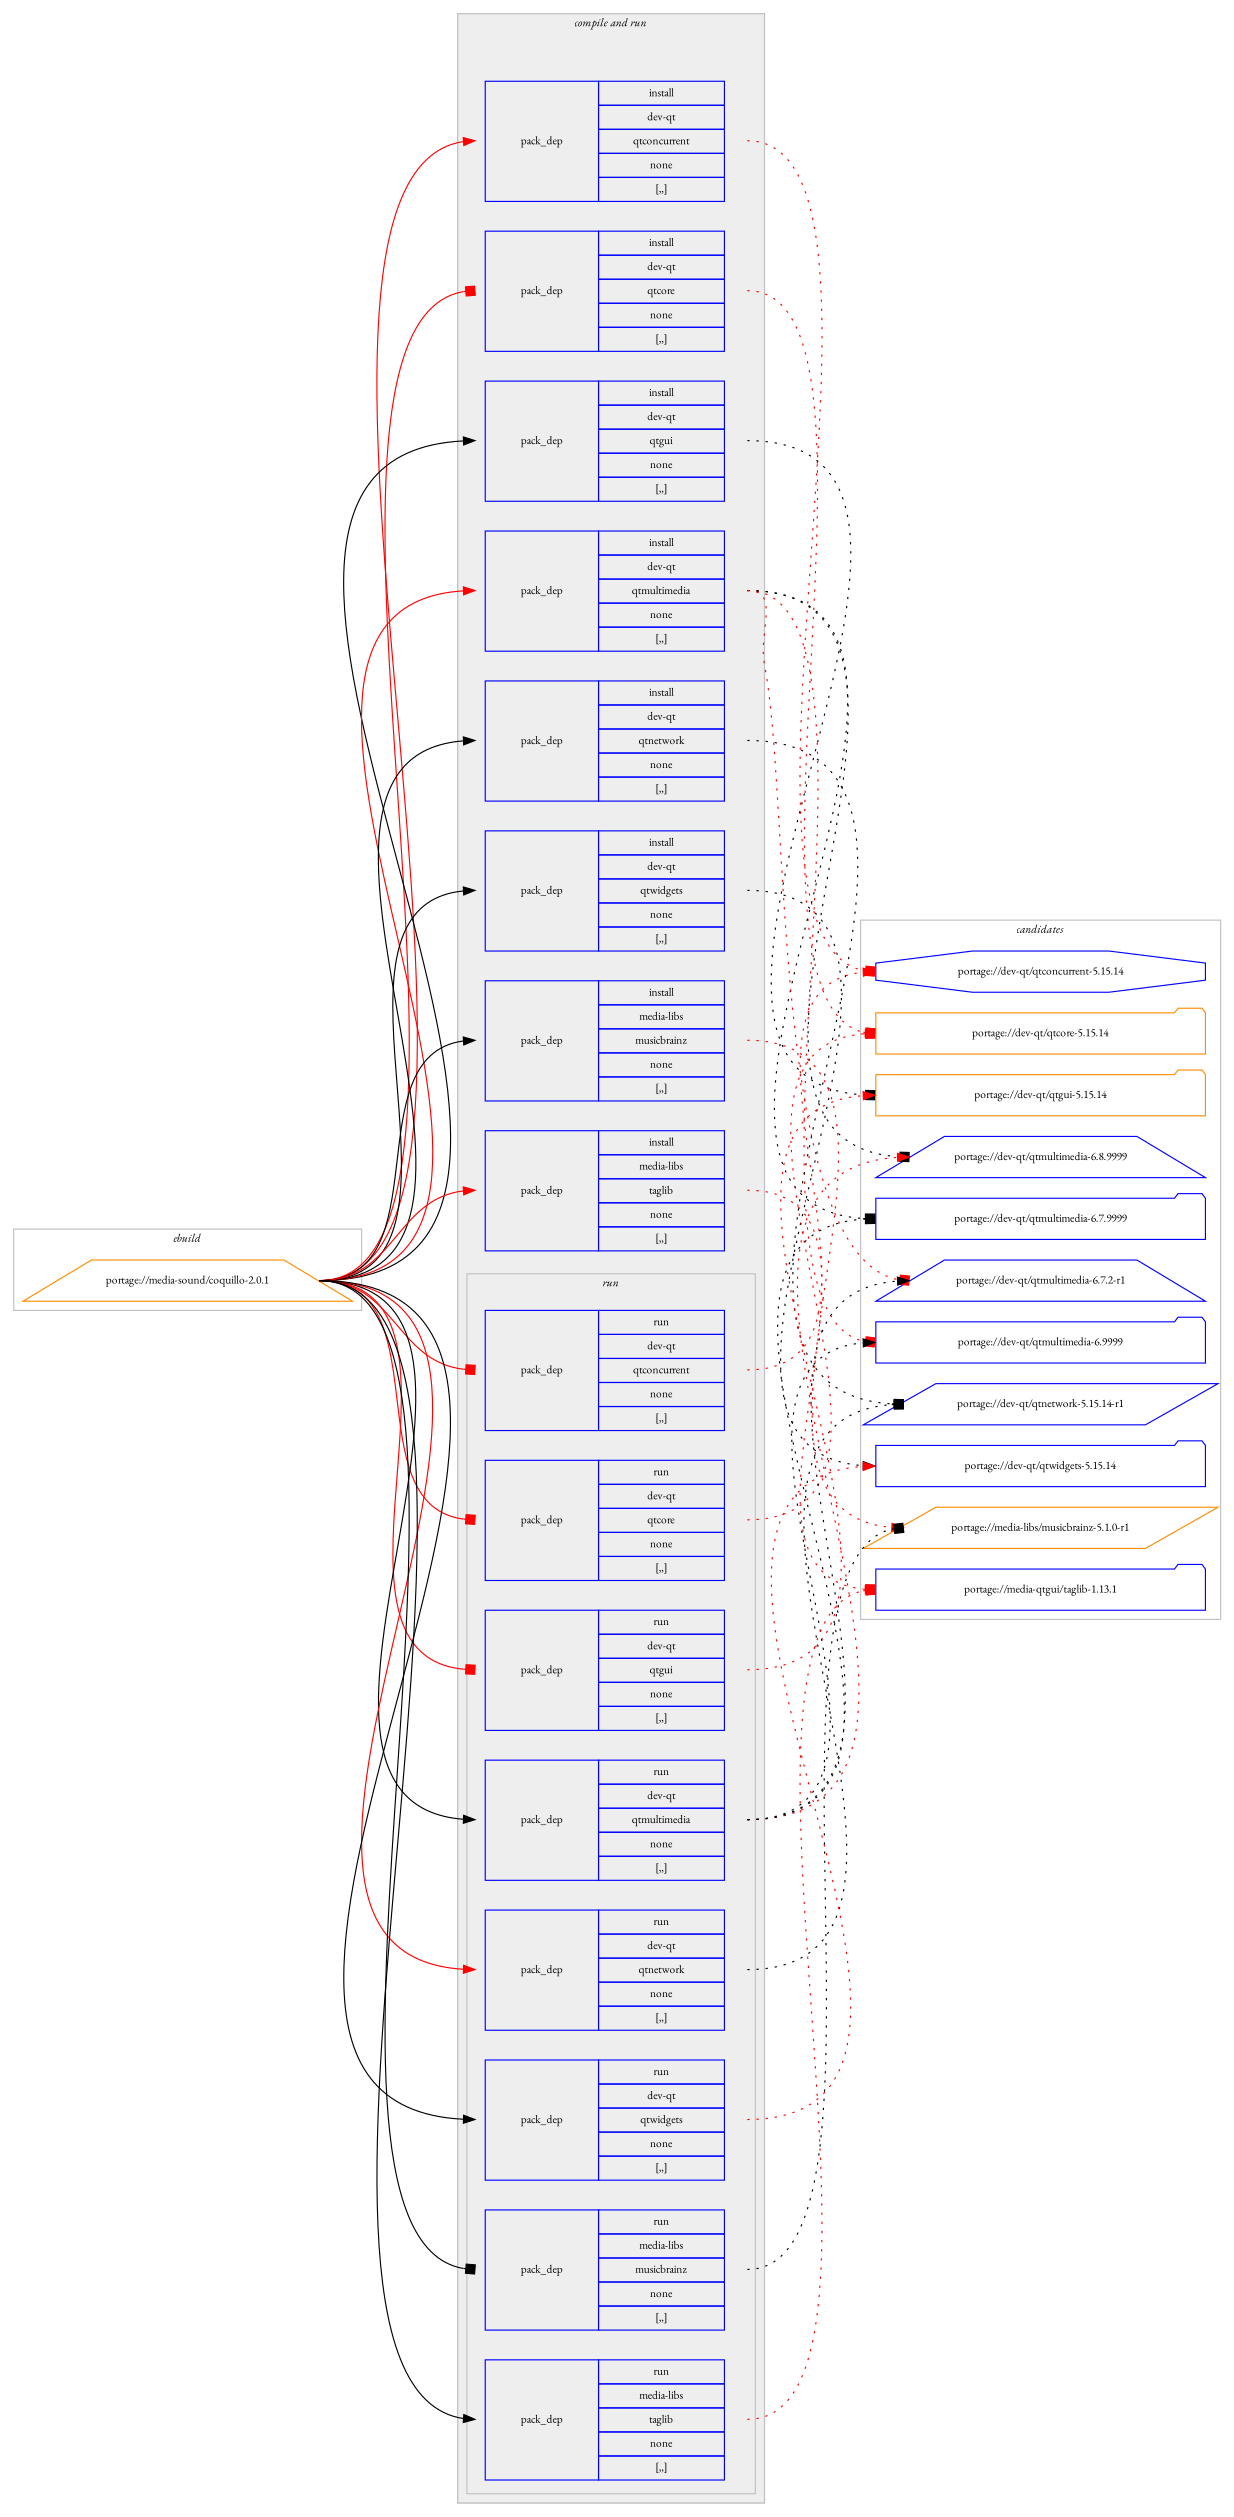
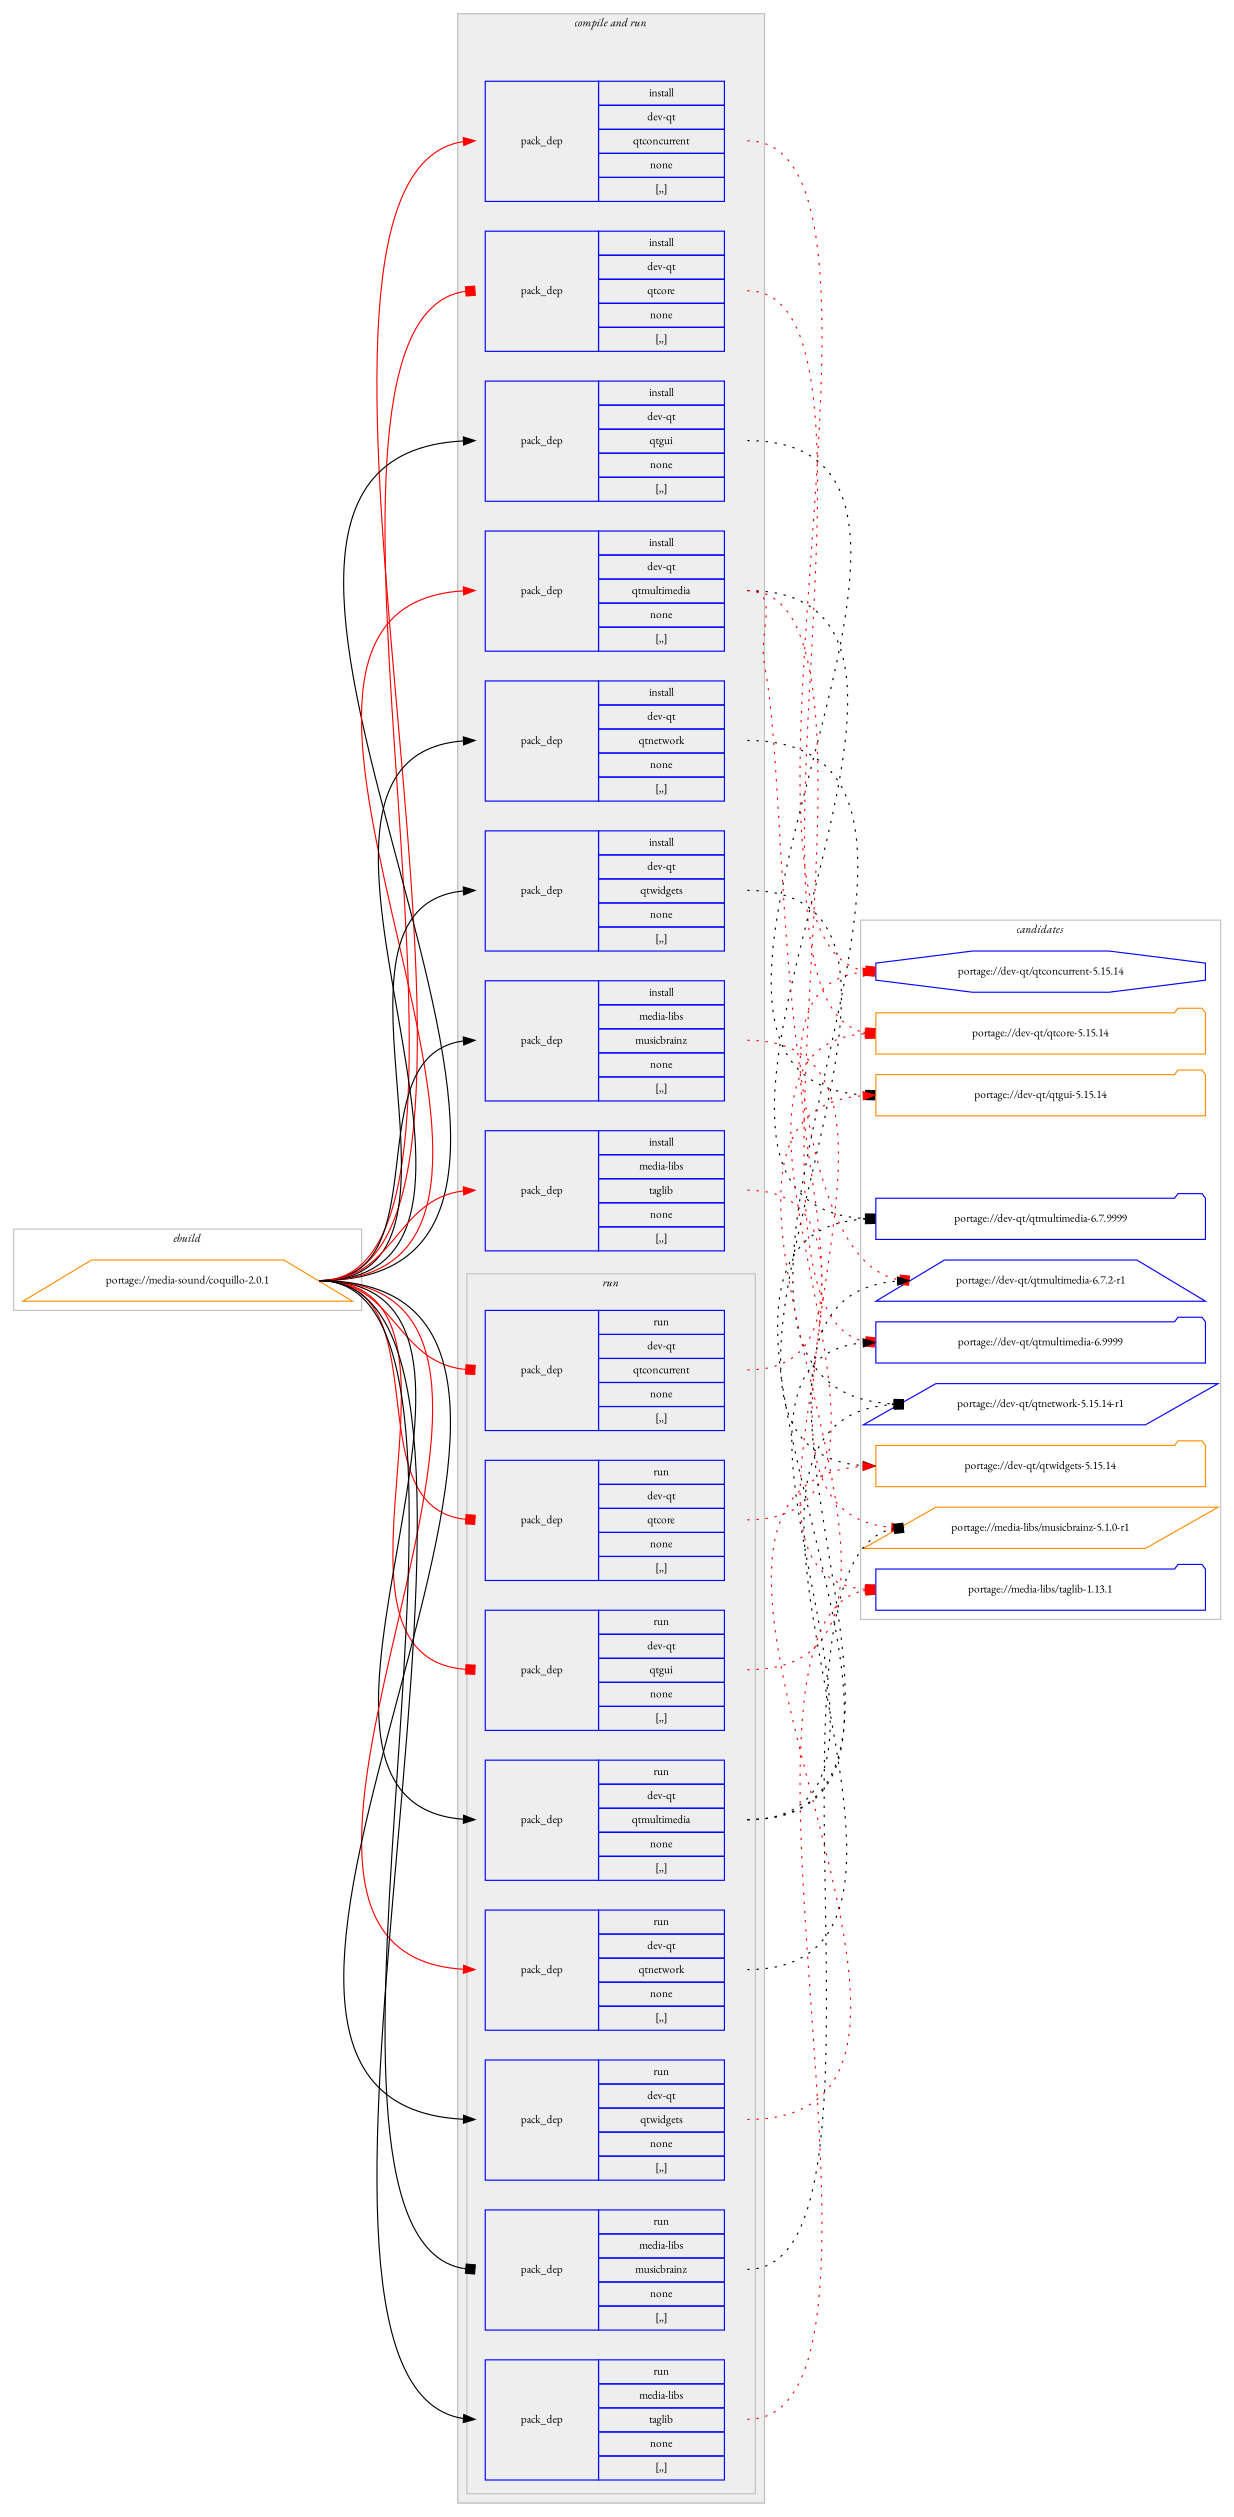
node "portage://dev-qt/qtmultimedia-6.8.9999": removed
node "portage://dev-qt/qtwidgets-5.15.14": color blue -> darkorange
node "portage://media-qtgui/taglib-1.13.1": label "portage://media-qtgui/taglib-1.13.1" -> "portage://media-libs/taglib-1.13.1"
